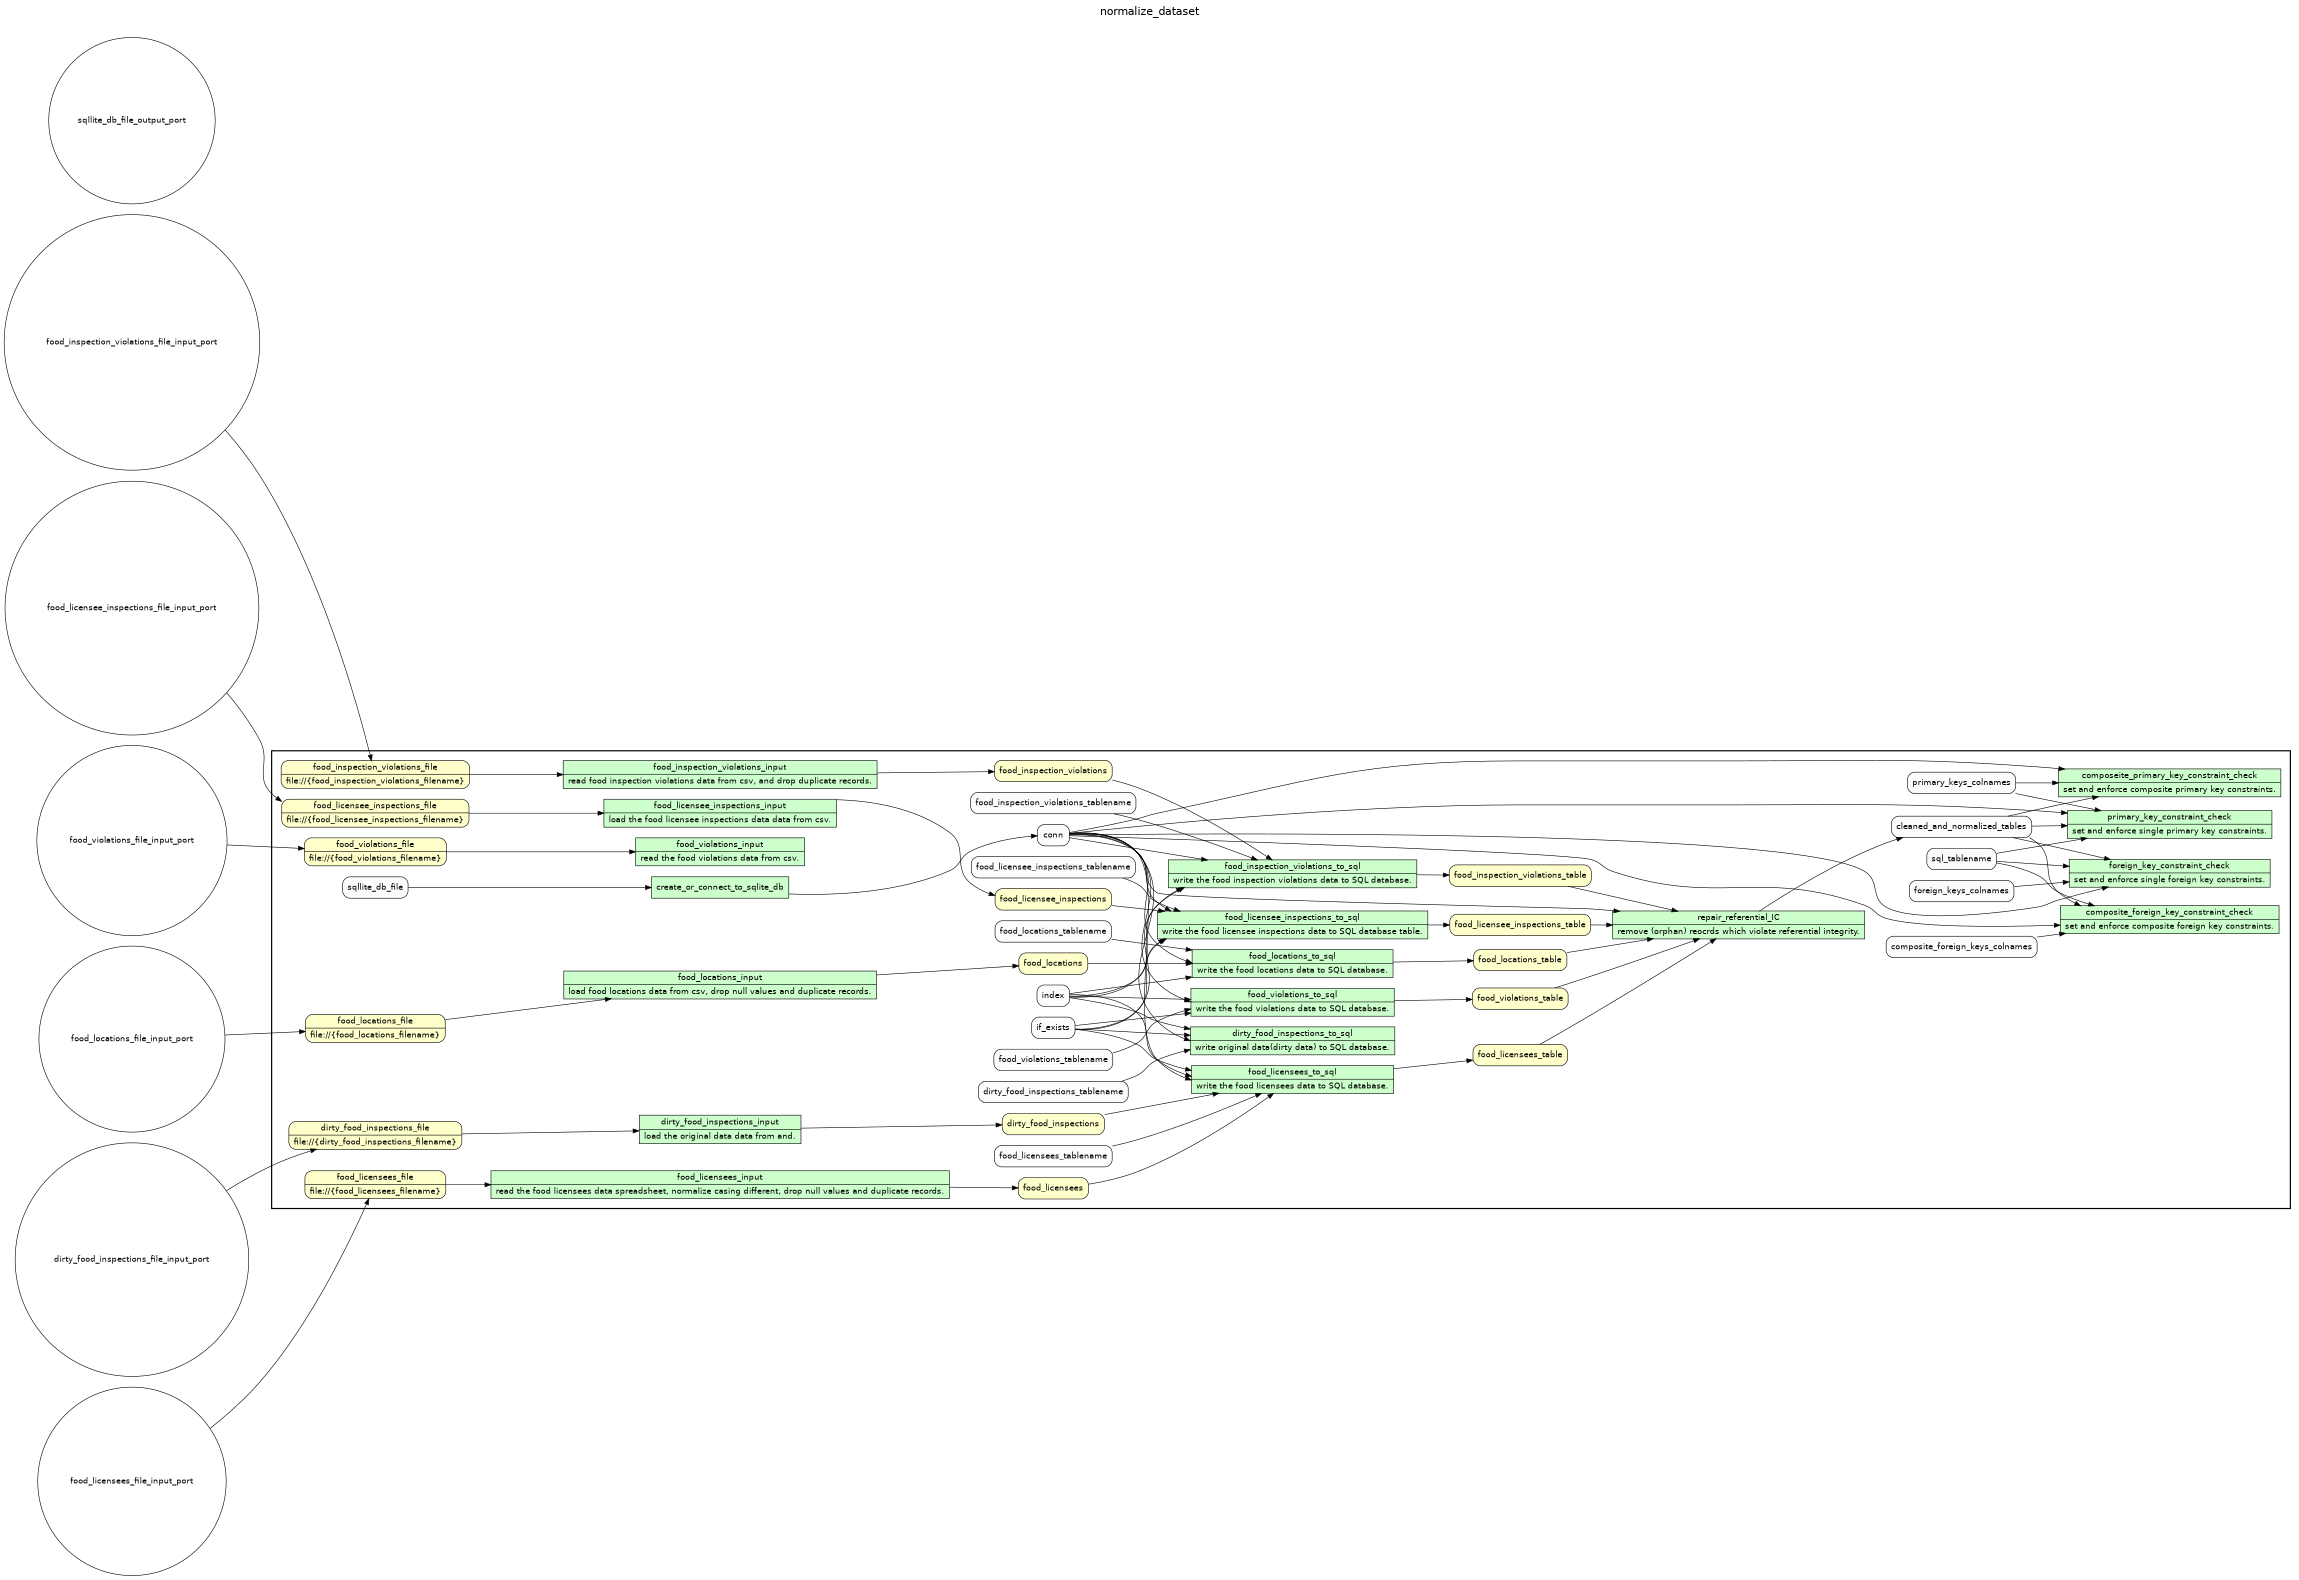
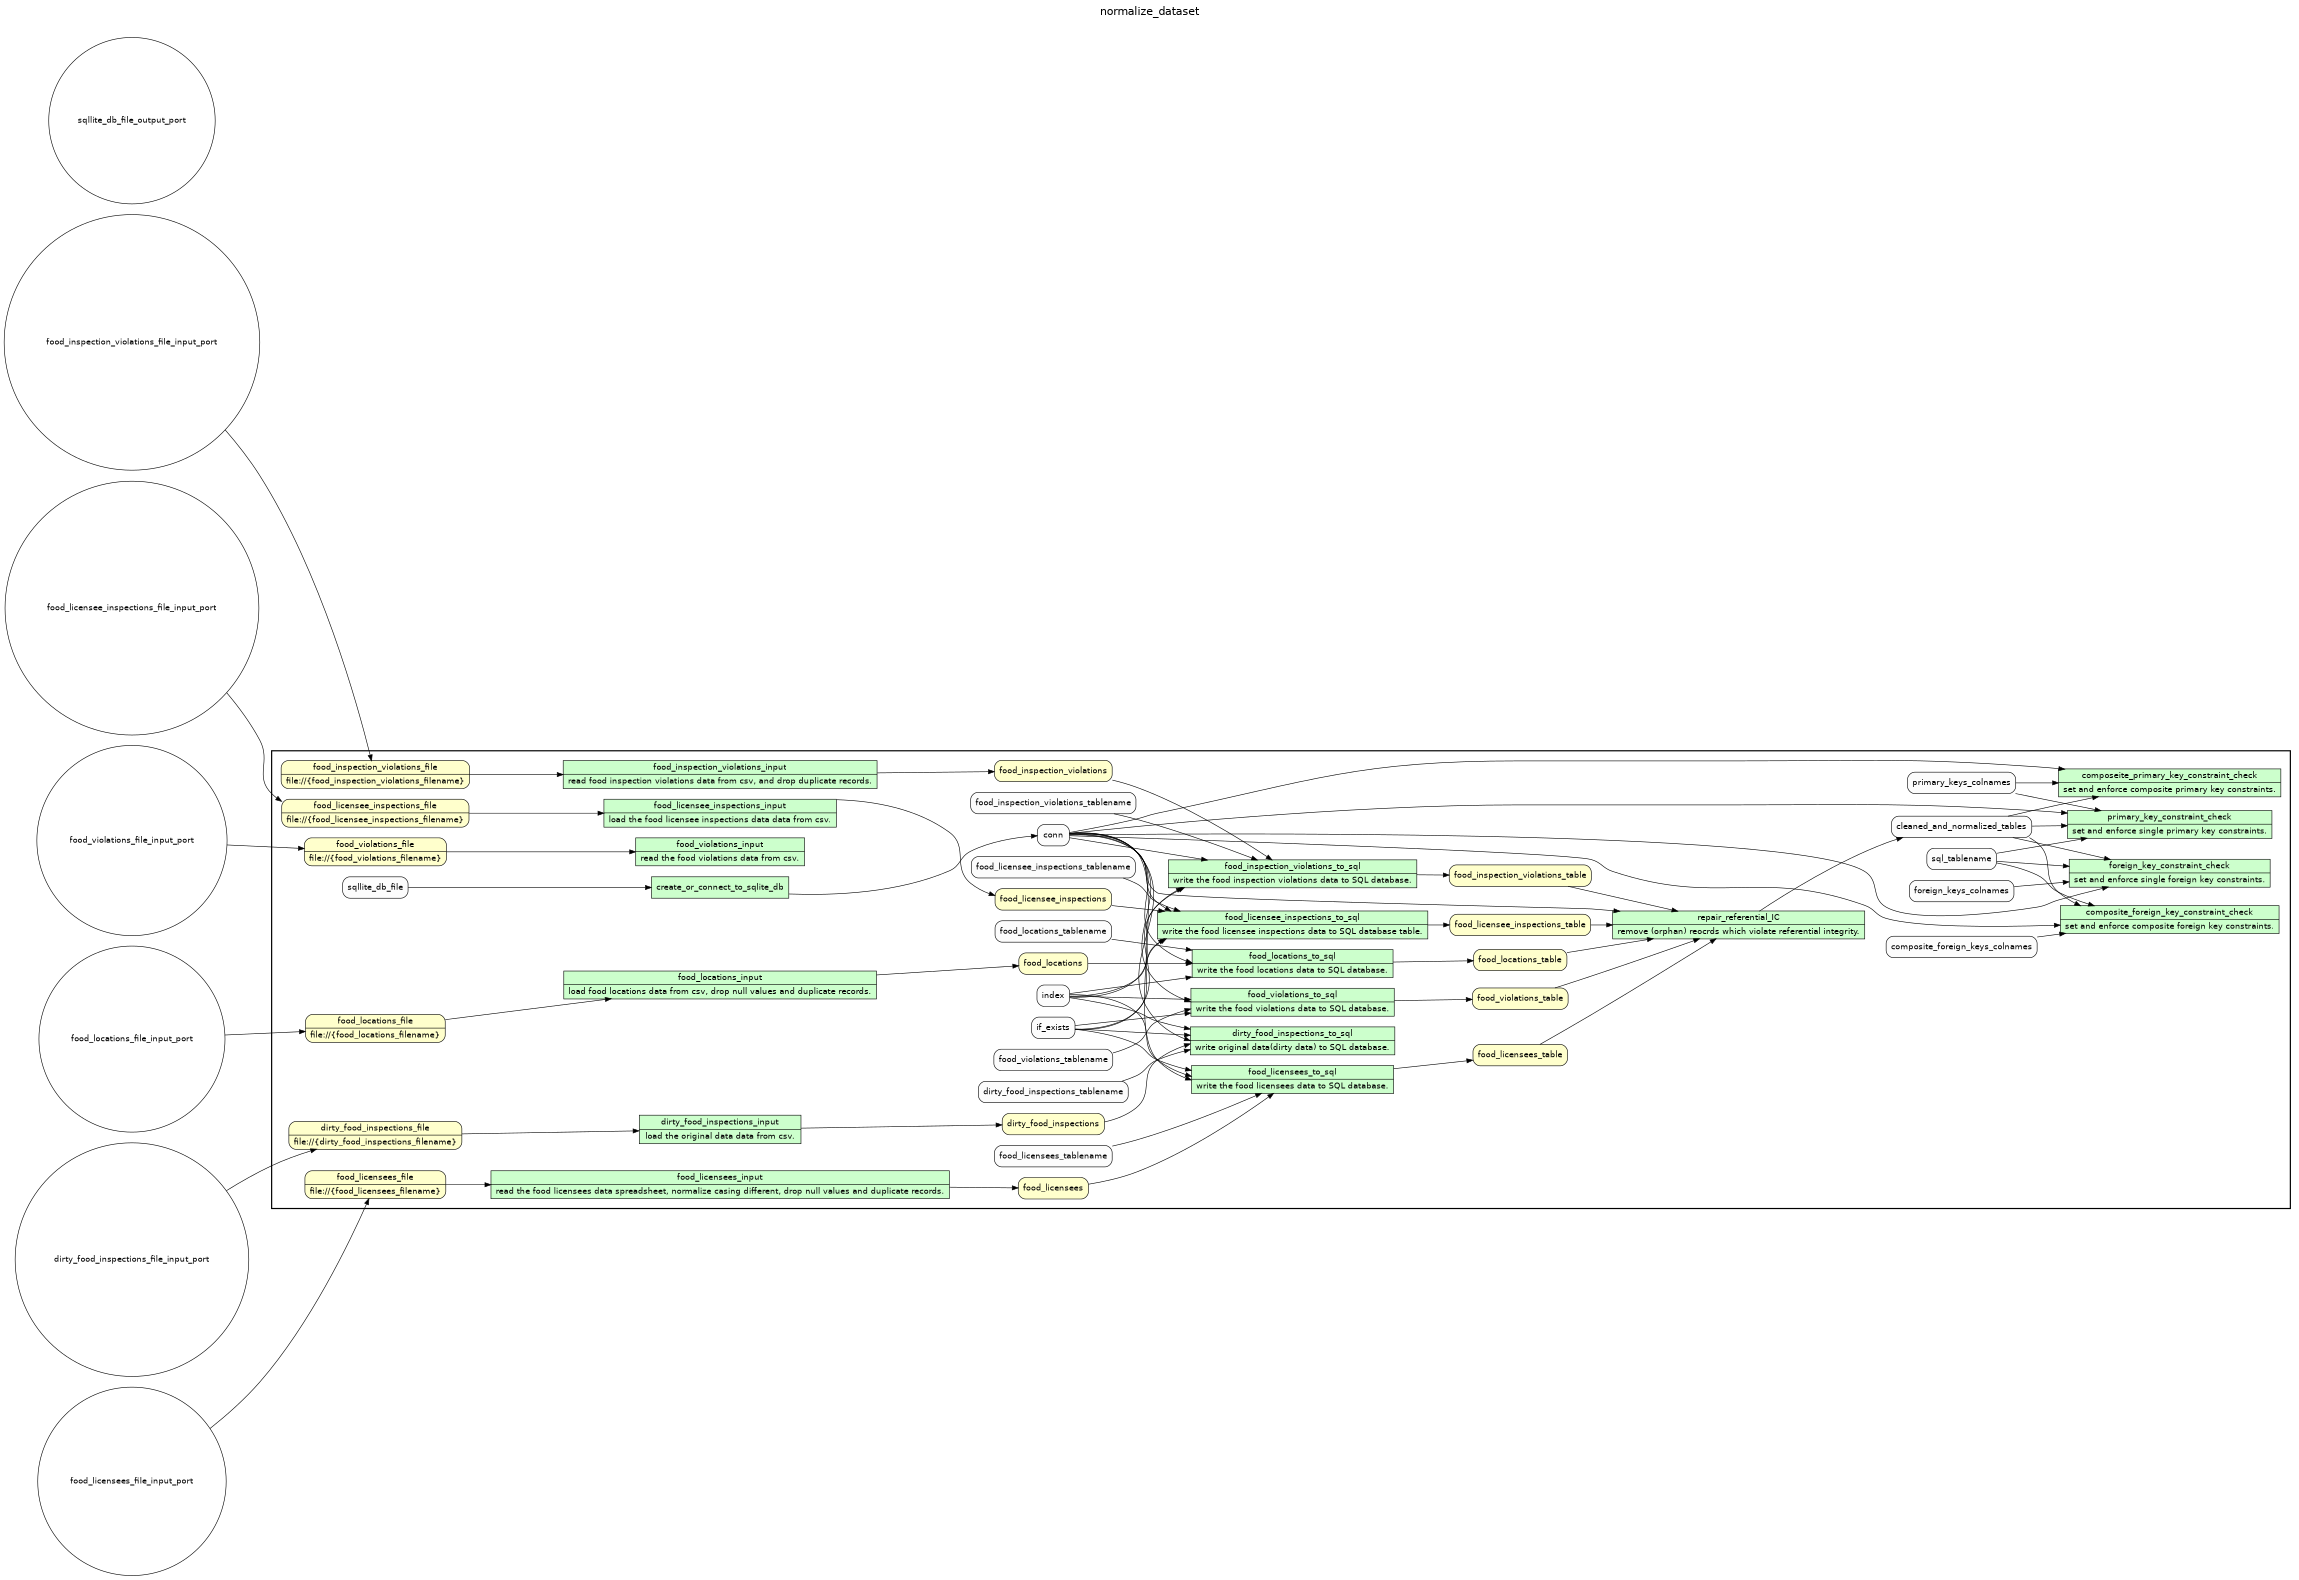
edge "dirty_food_inspections" -> "food_licensees_to_sql": now "dirty_food_inspections" -> "dirty_food_inspections_to_sql"
node "dirty_food_inspections_input": text "load the original data data from and." -> "load the original data data from csv."
